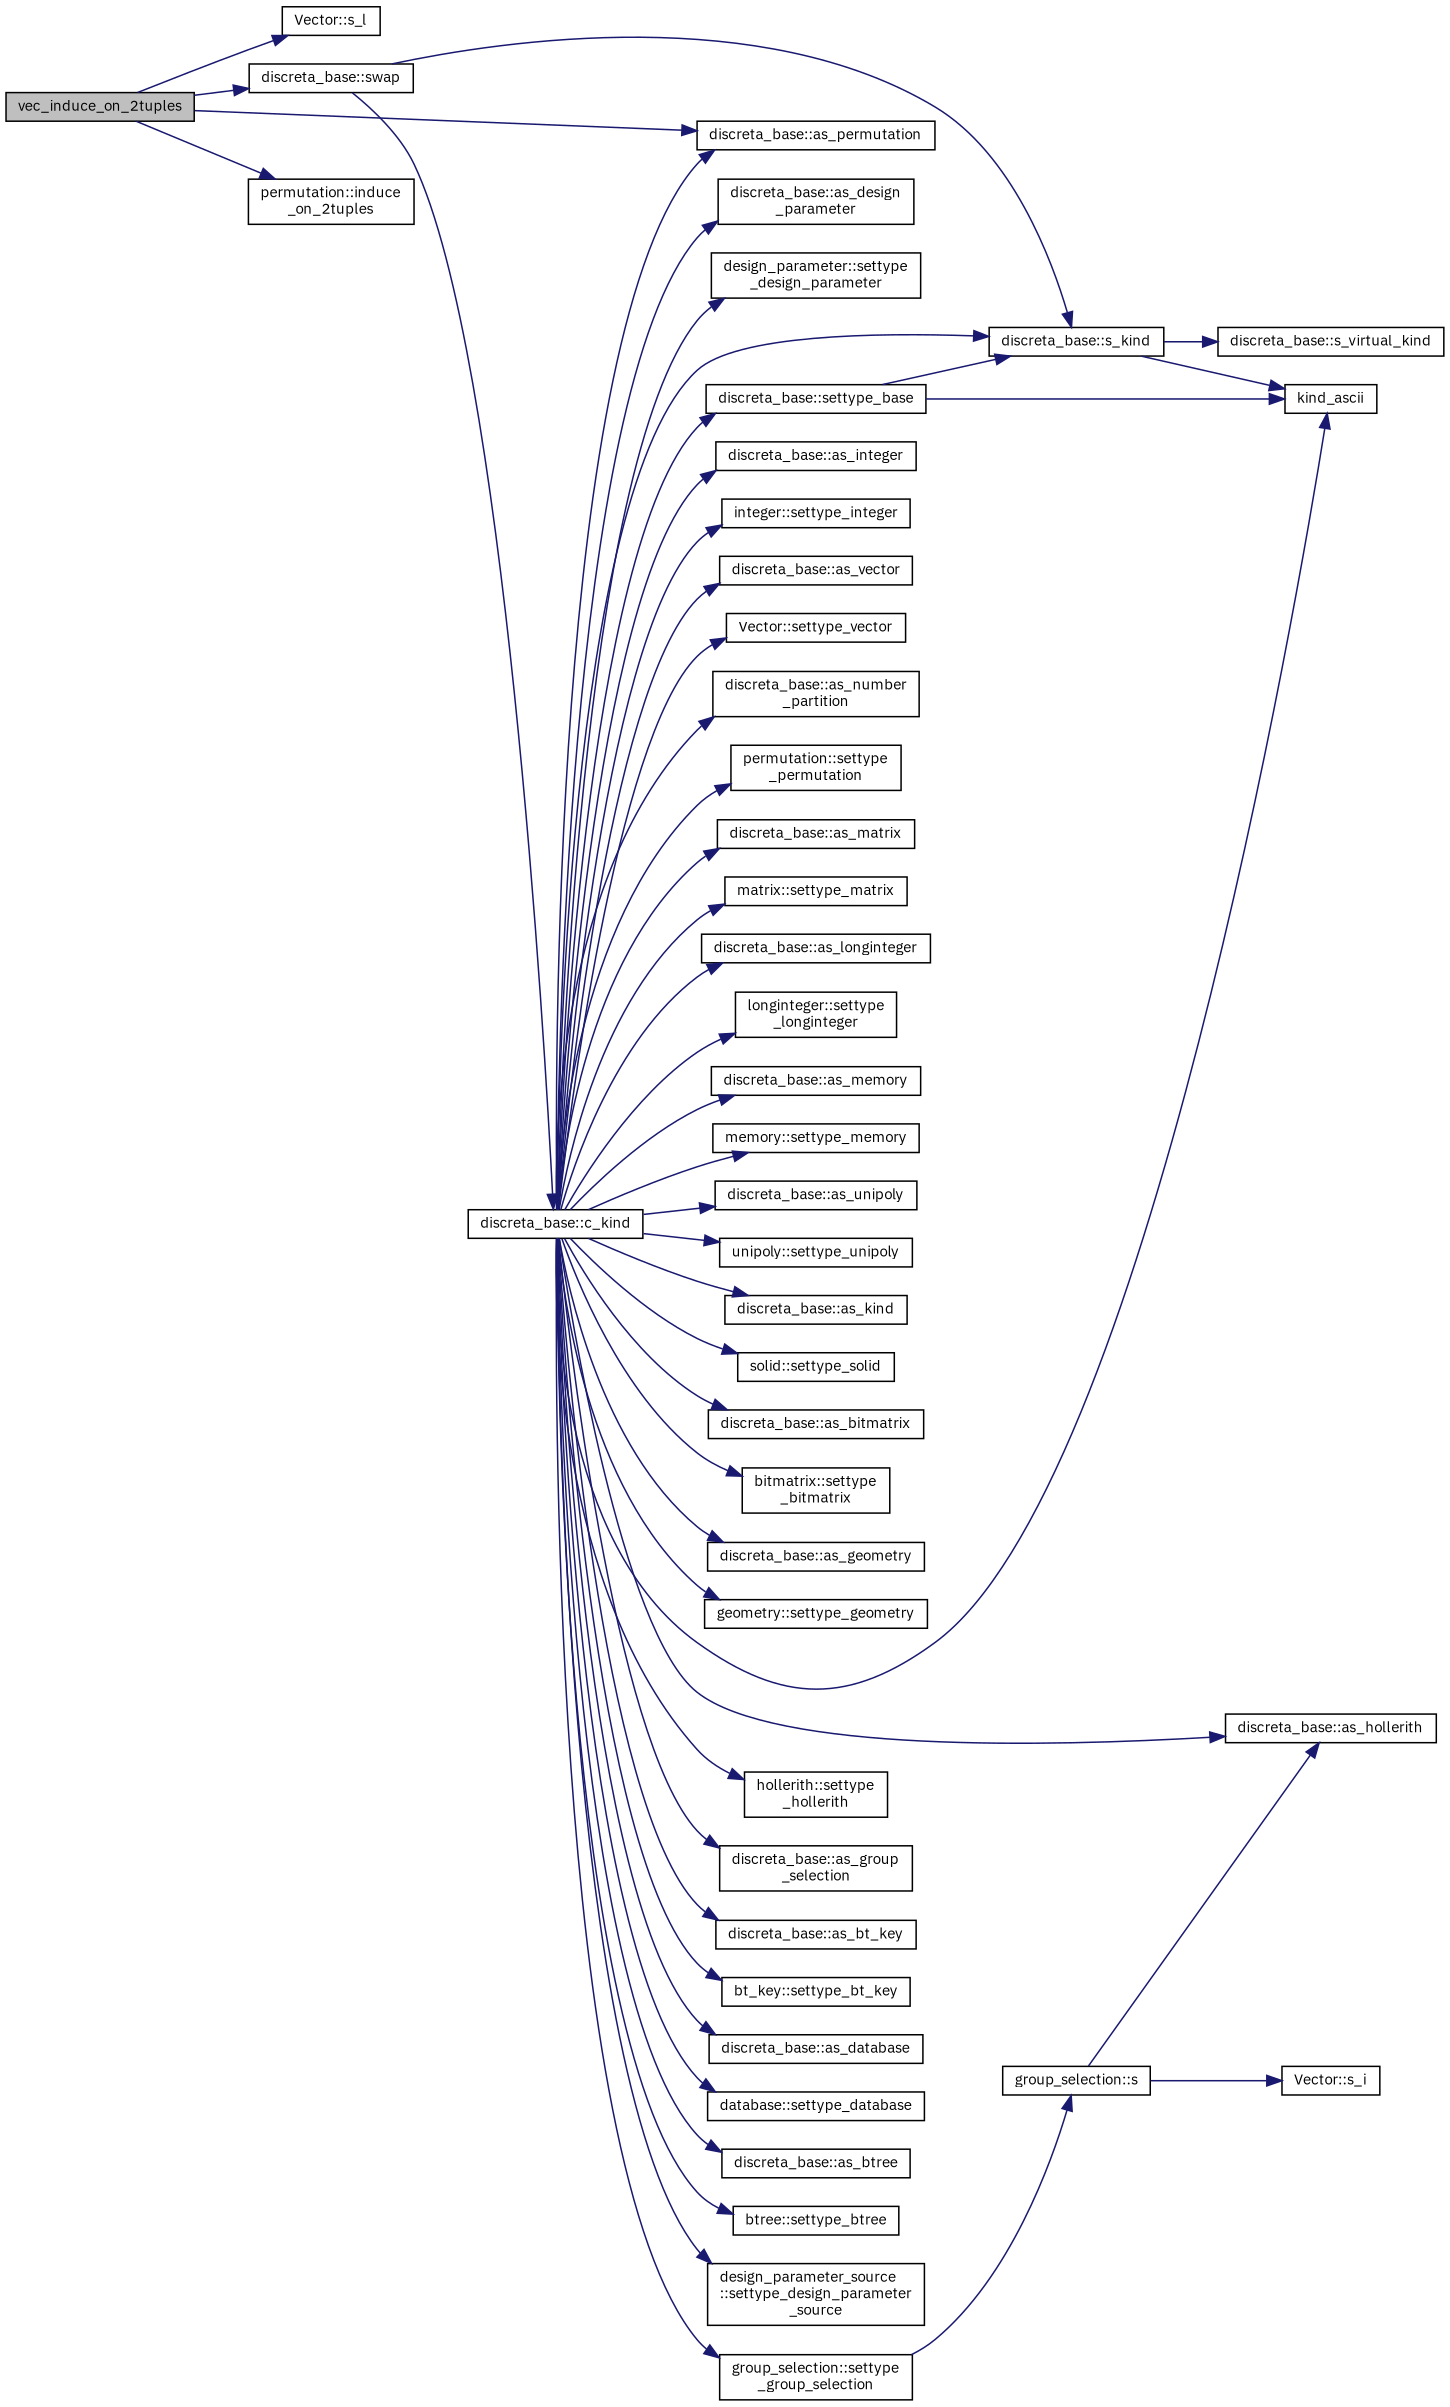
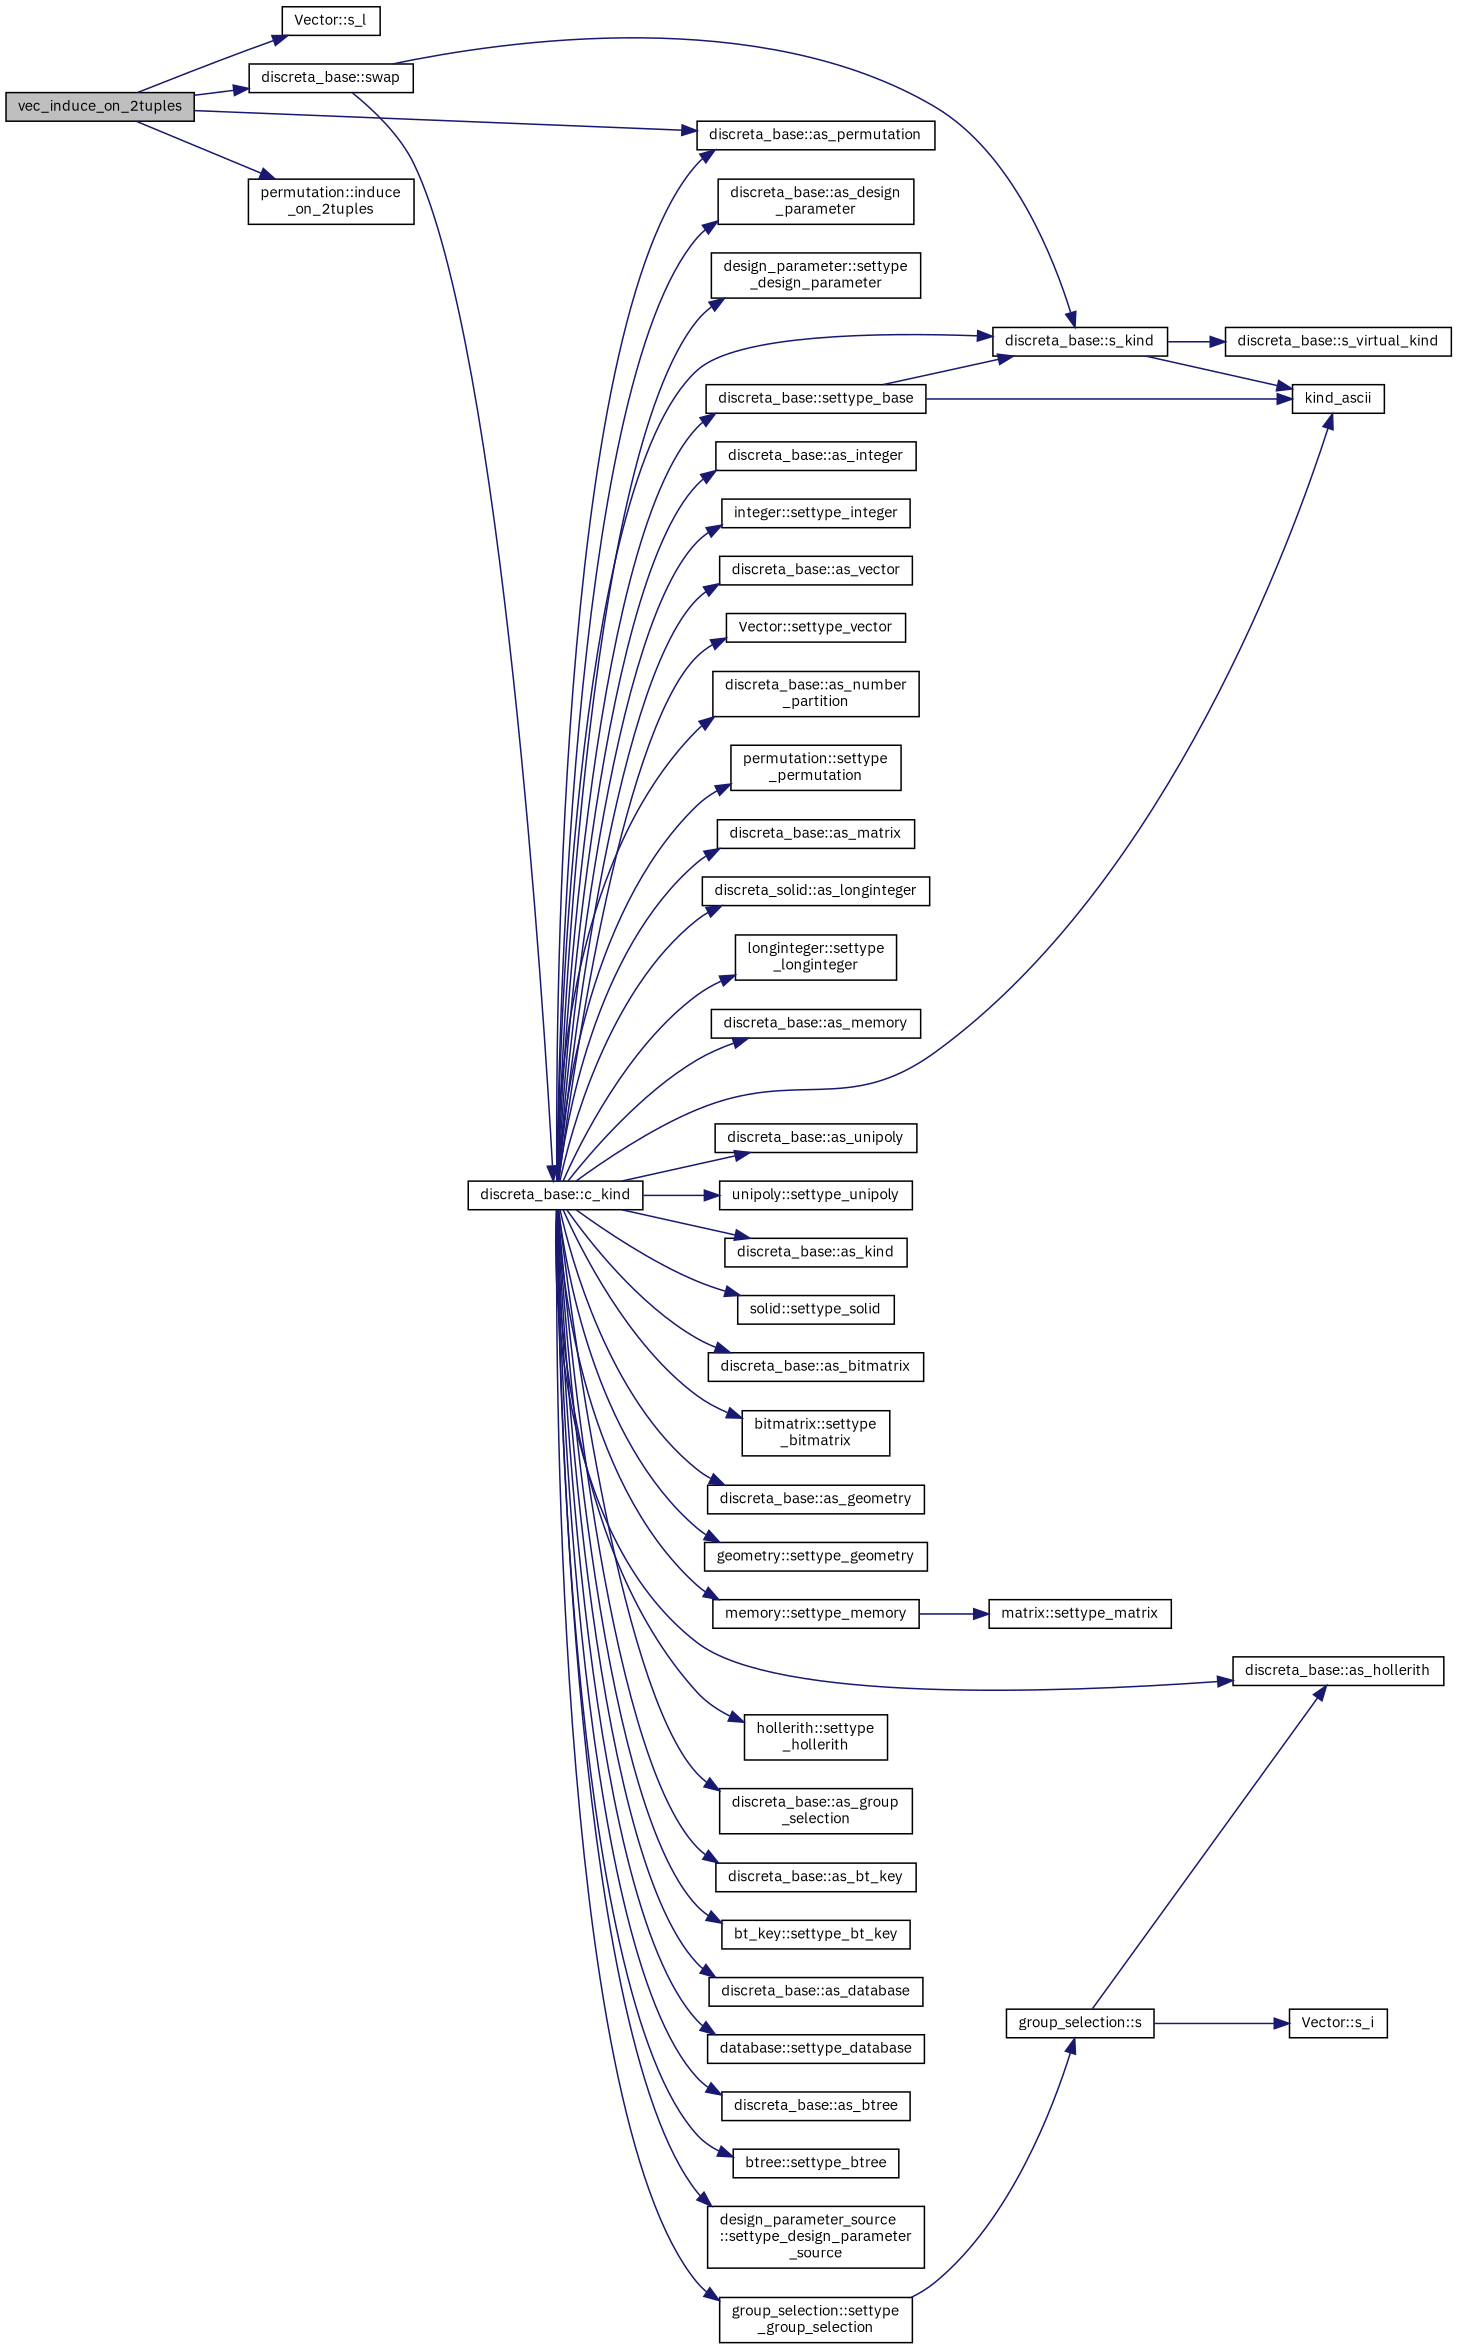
node "discreta_base::as_longinteger": label "discreta_base::as_longinteger" -> "discreta_solid::as_longinteger"
edge "discreta_base::c_kind" -> "matrix::settype_matrix": now "memory::settype_memory" -> "matrix::settype_matrix"
